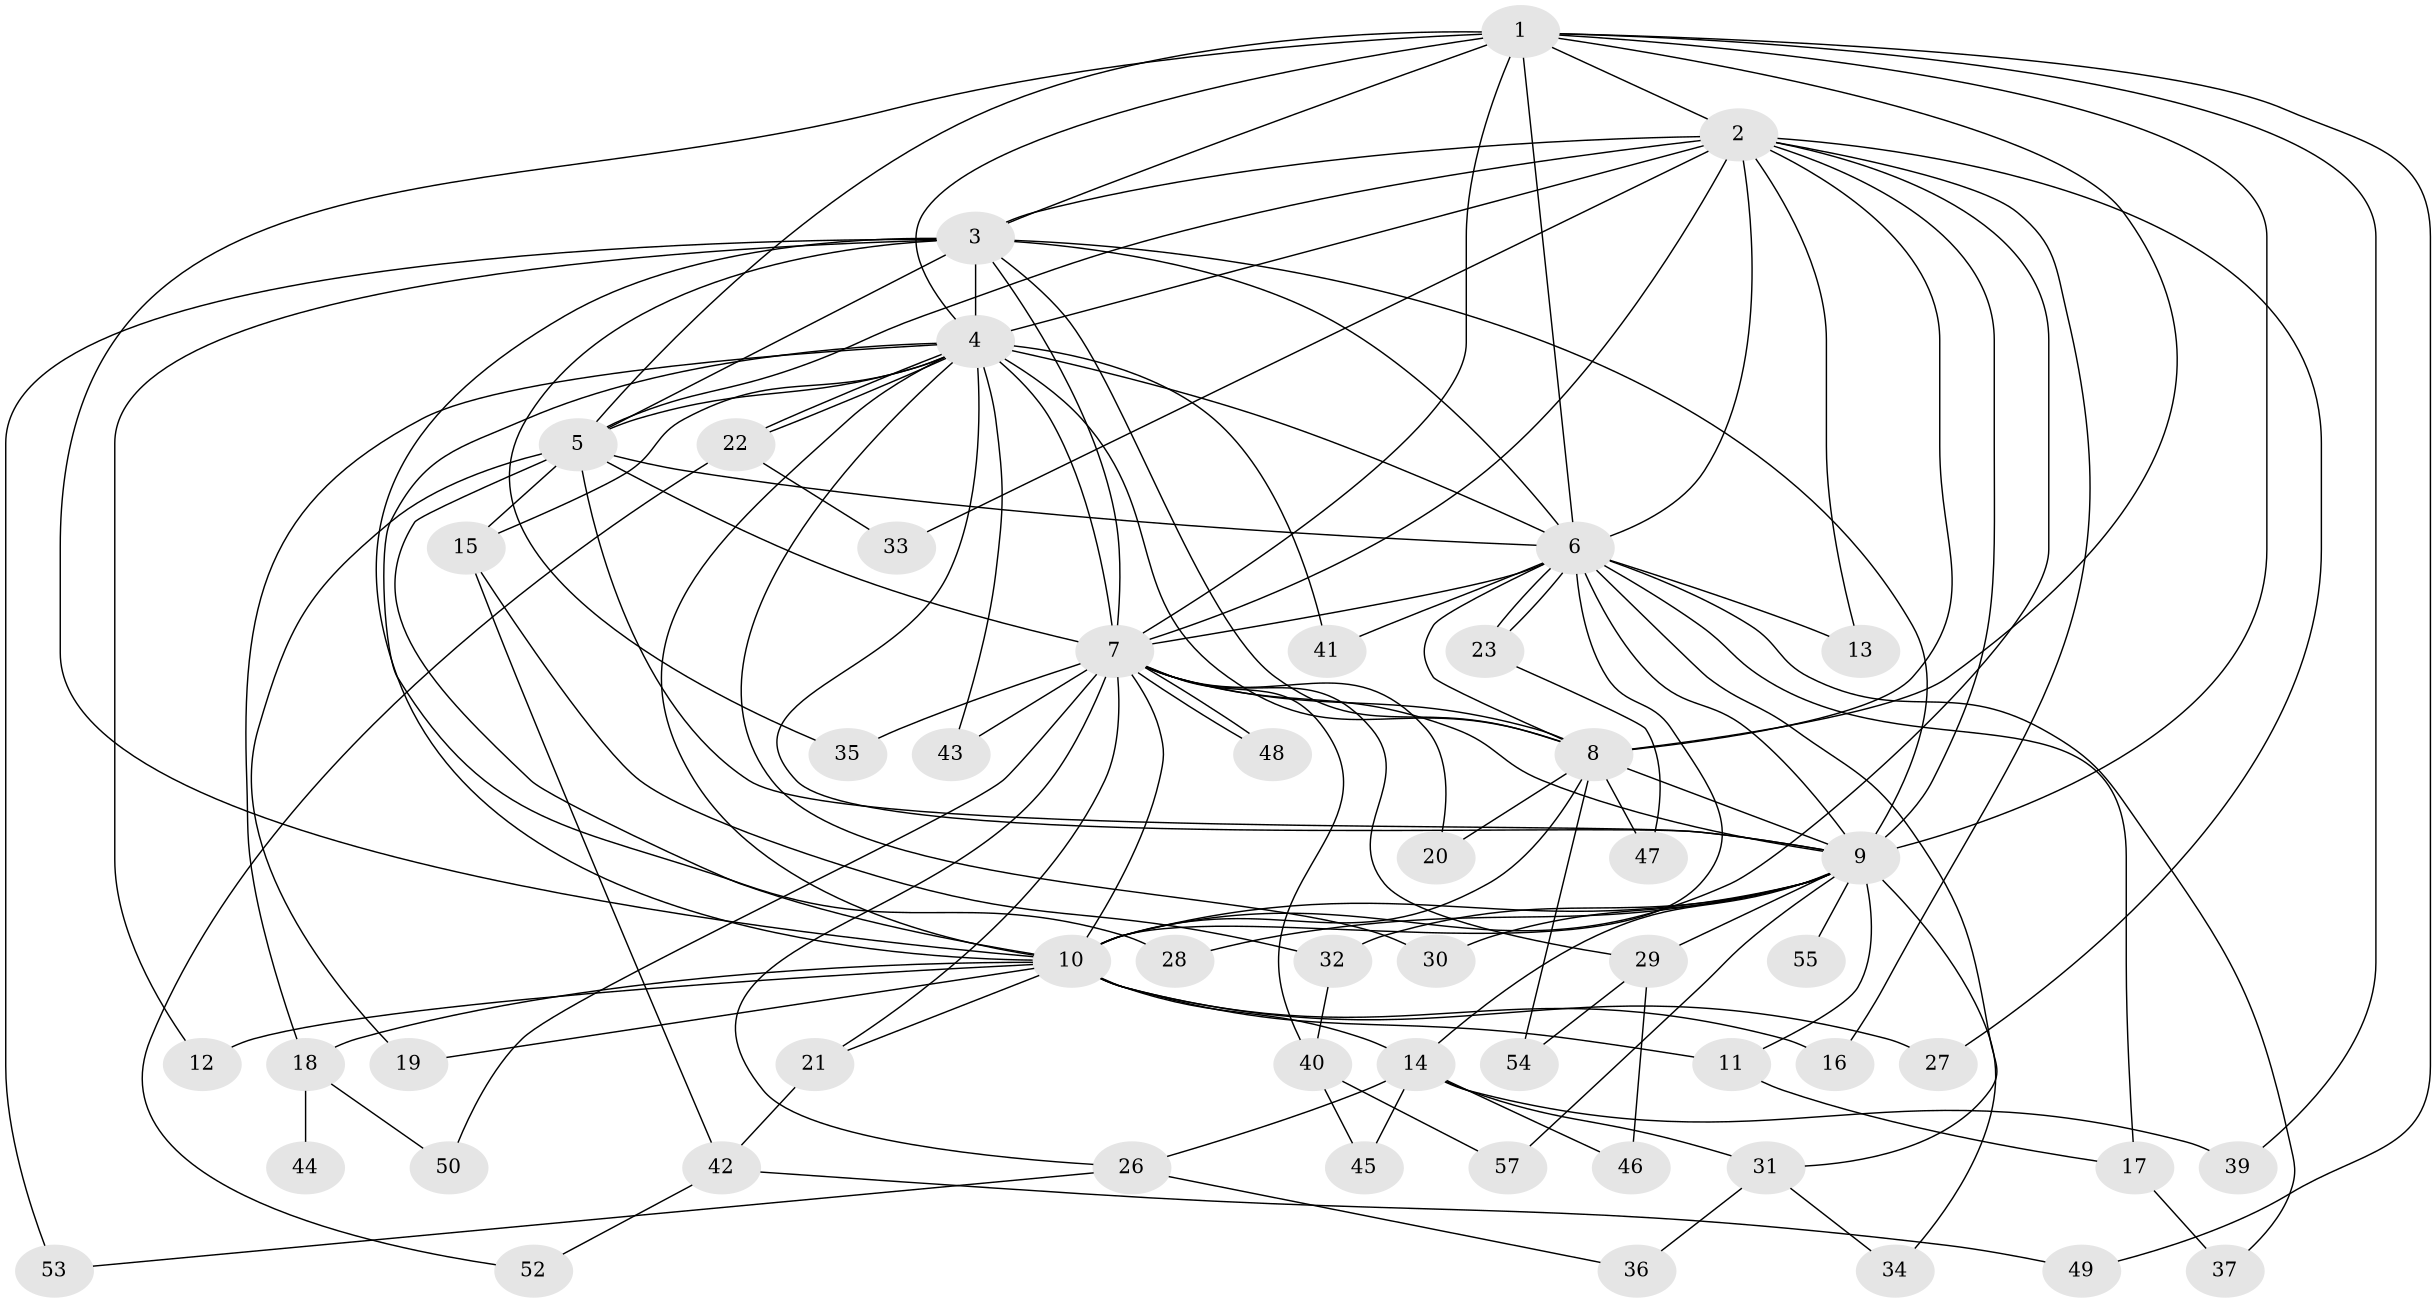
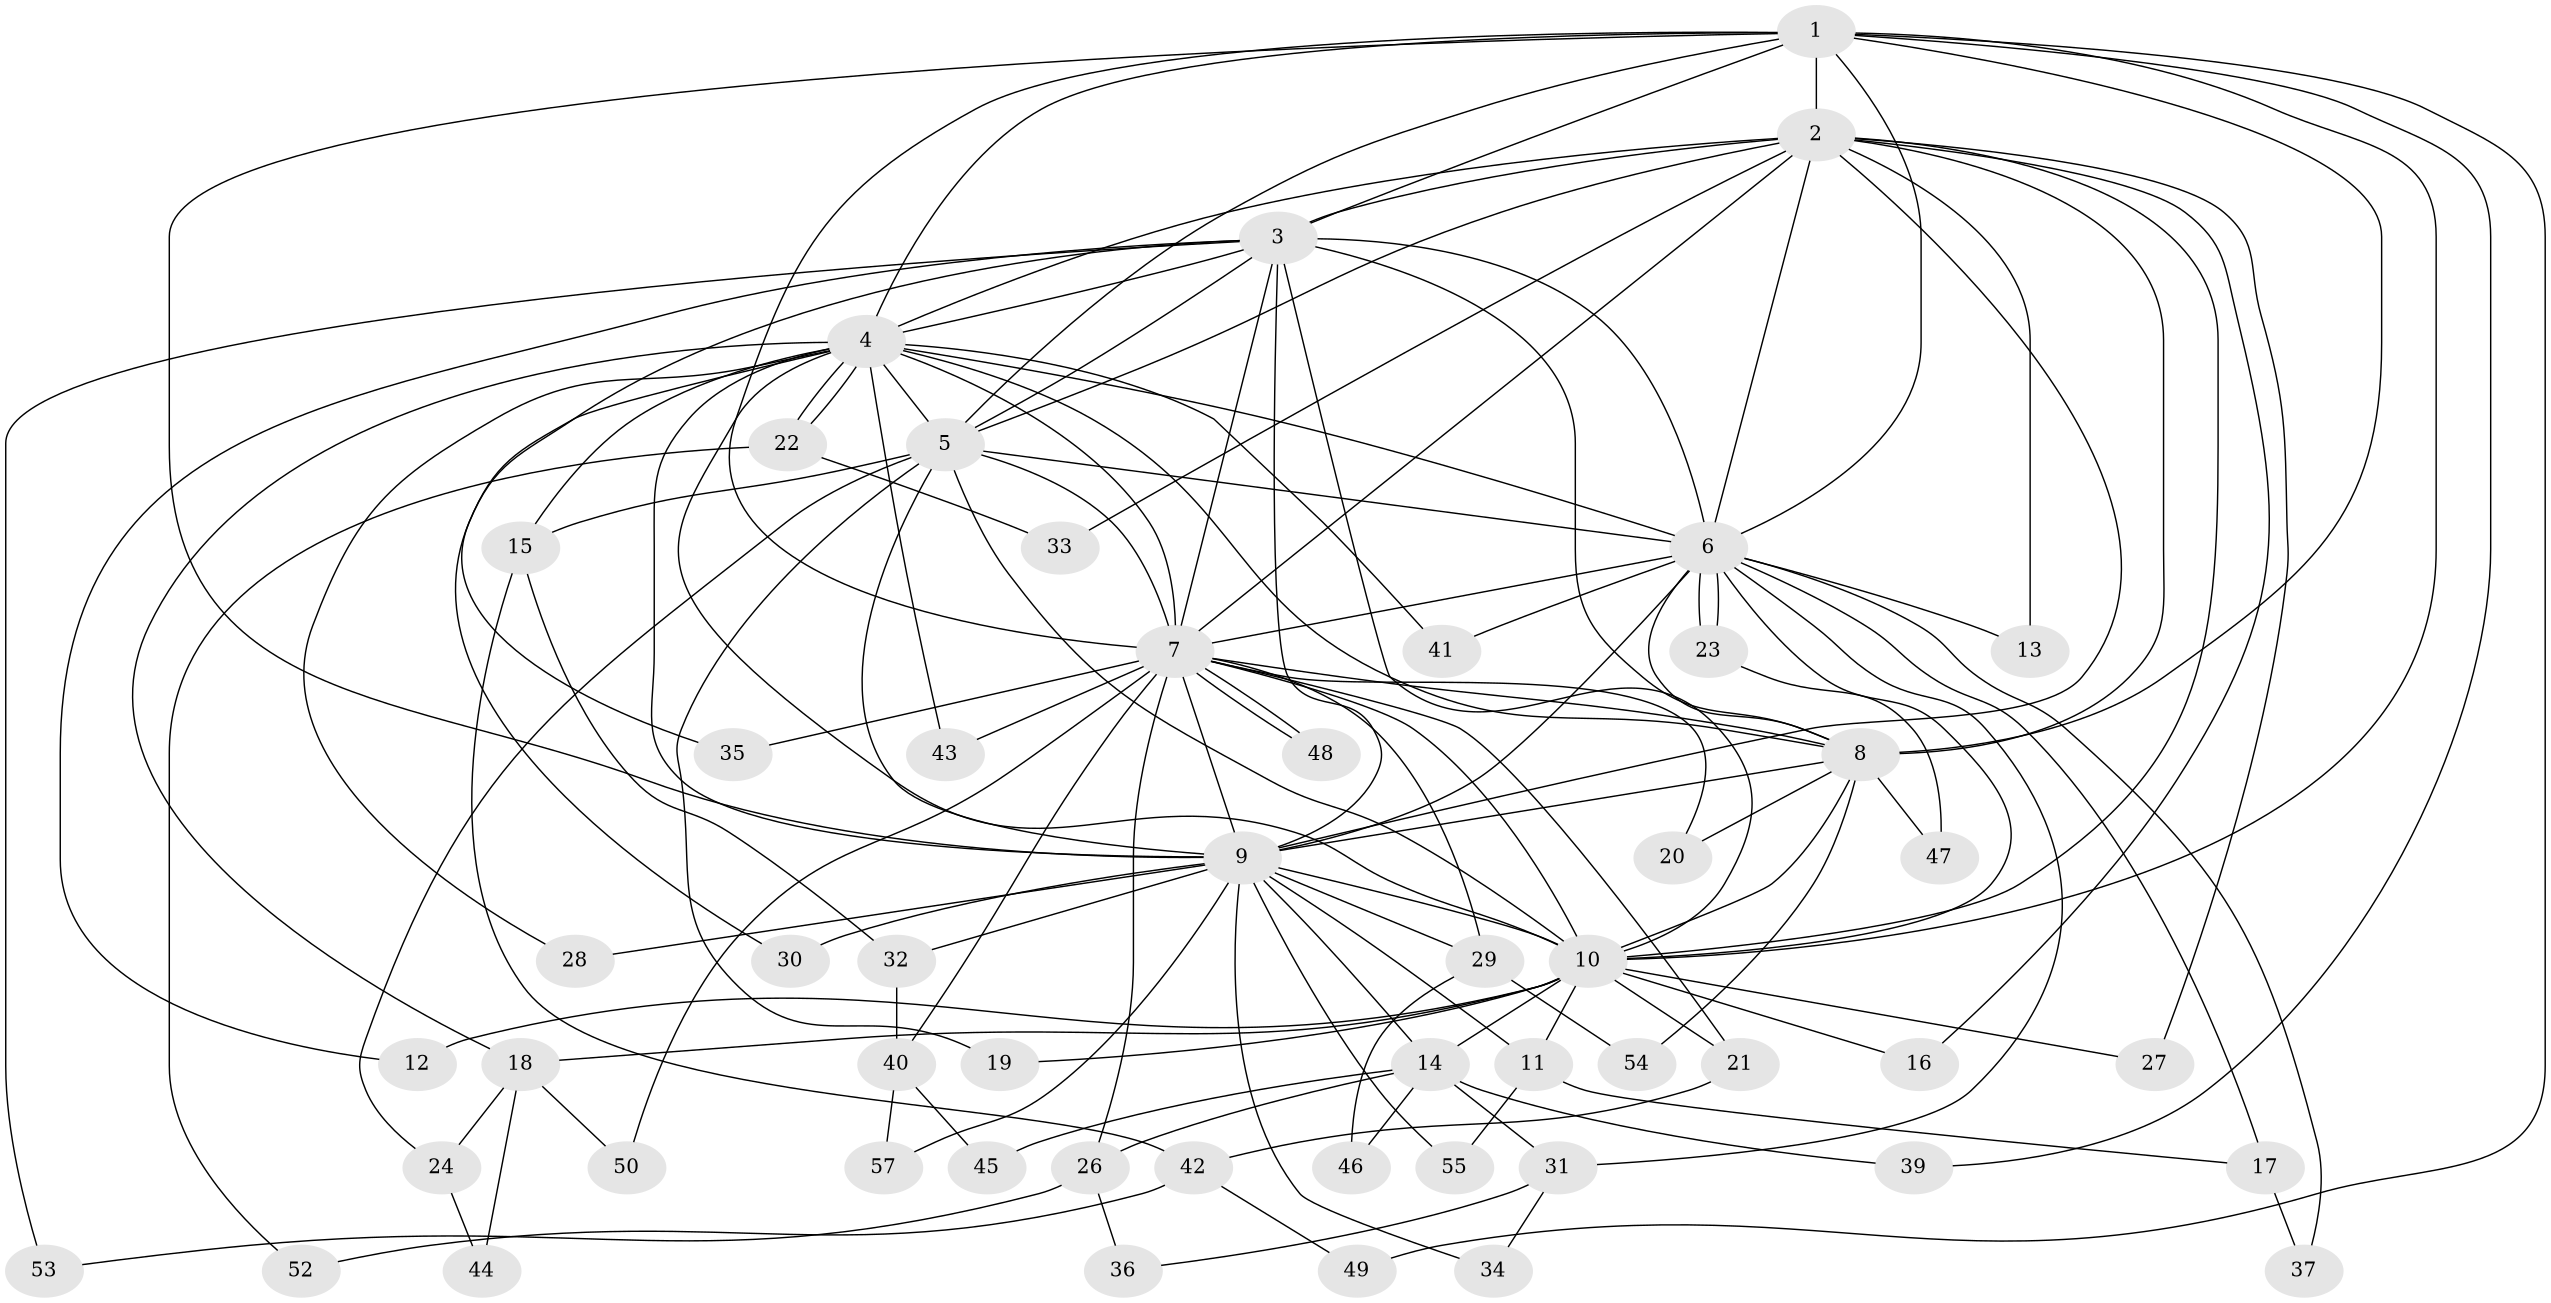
edge "11" -- "55": added
node "24": added
